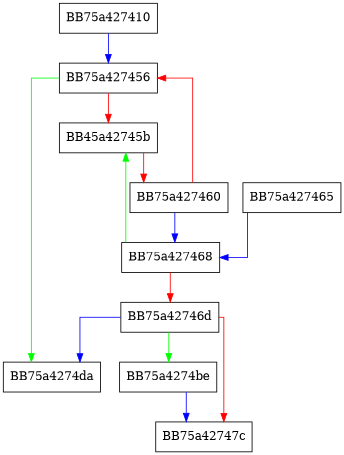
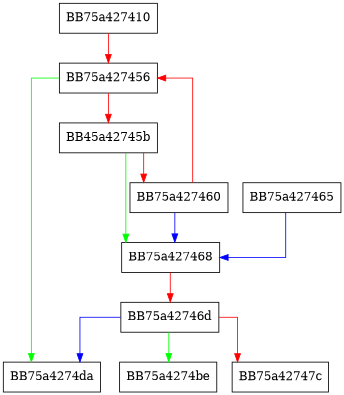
edge "BB75a427410" -> "BB75a427456": color blue -> red
edge "BB75a427468" -> "BB45a42745b": reversed
edge "BB75a4274be" -> "BB75a42747c": removed
